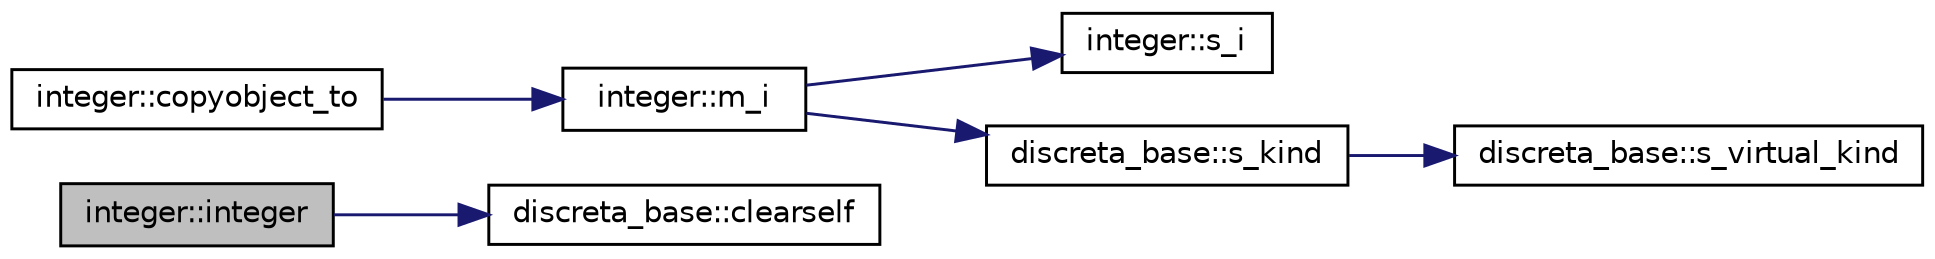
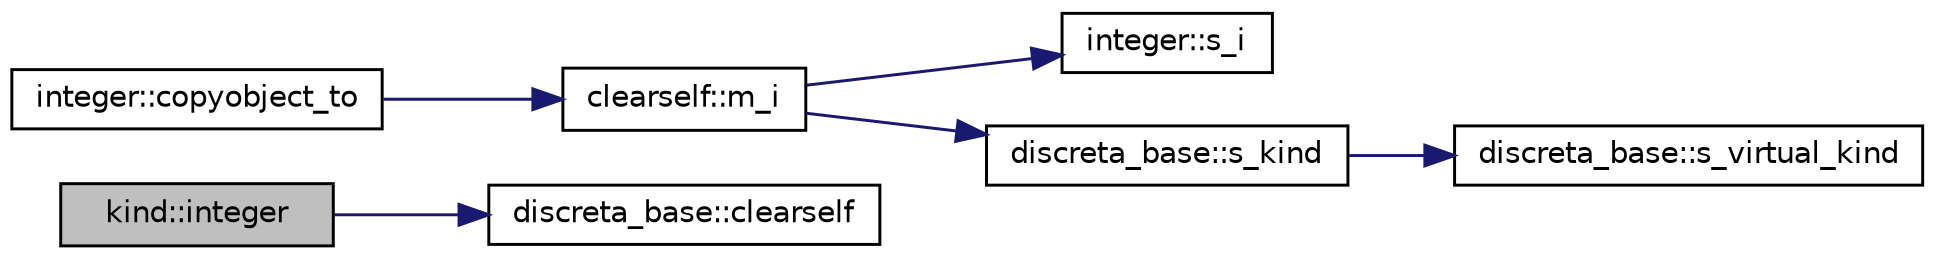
node "integer::m_i": label "integer::m_i" -> "clearself::m_i"
node "integer::integer": label "integer::integer" -> "kind::integer"
